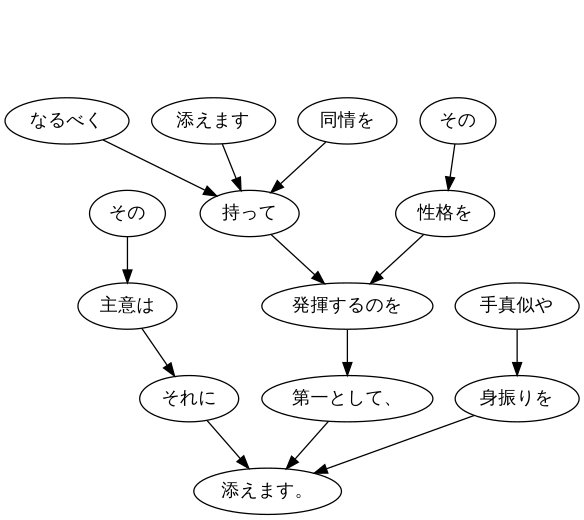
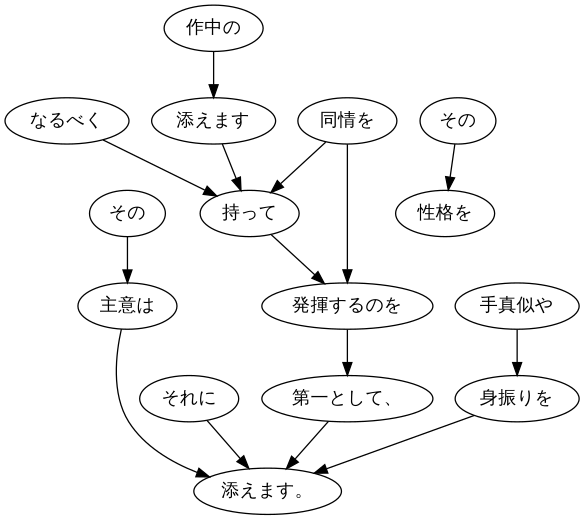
node "作中の": added
edge "性格を" -> "発揮するのを": now "同情を" -> "発揮するのを"
edge "主意は" -> "それに": now "主意は" -> "添えます。"
